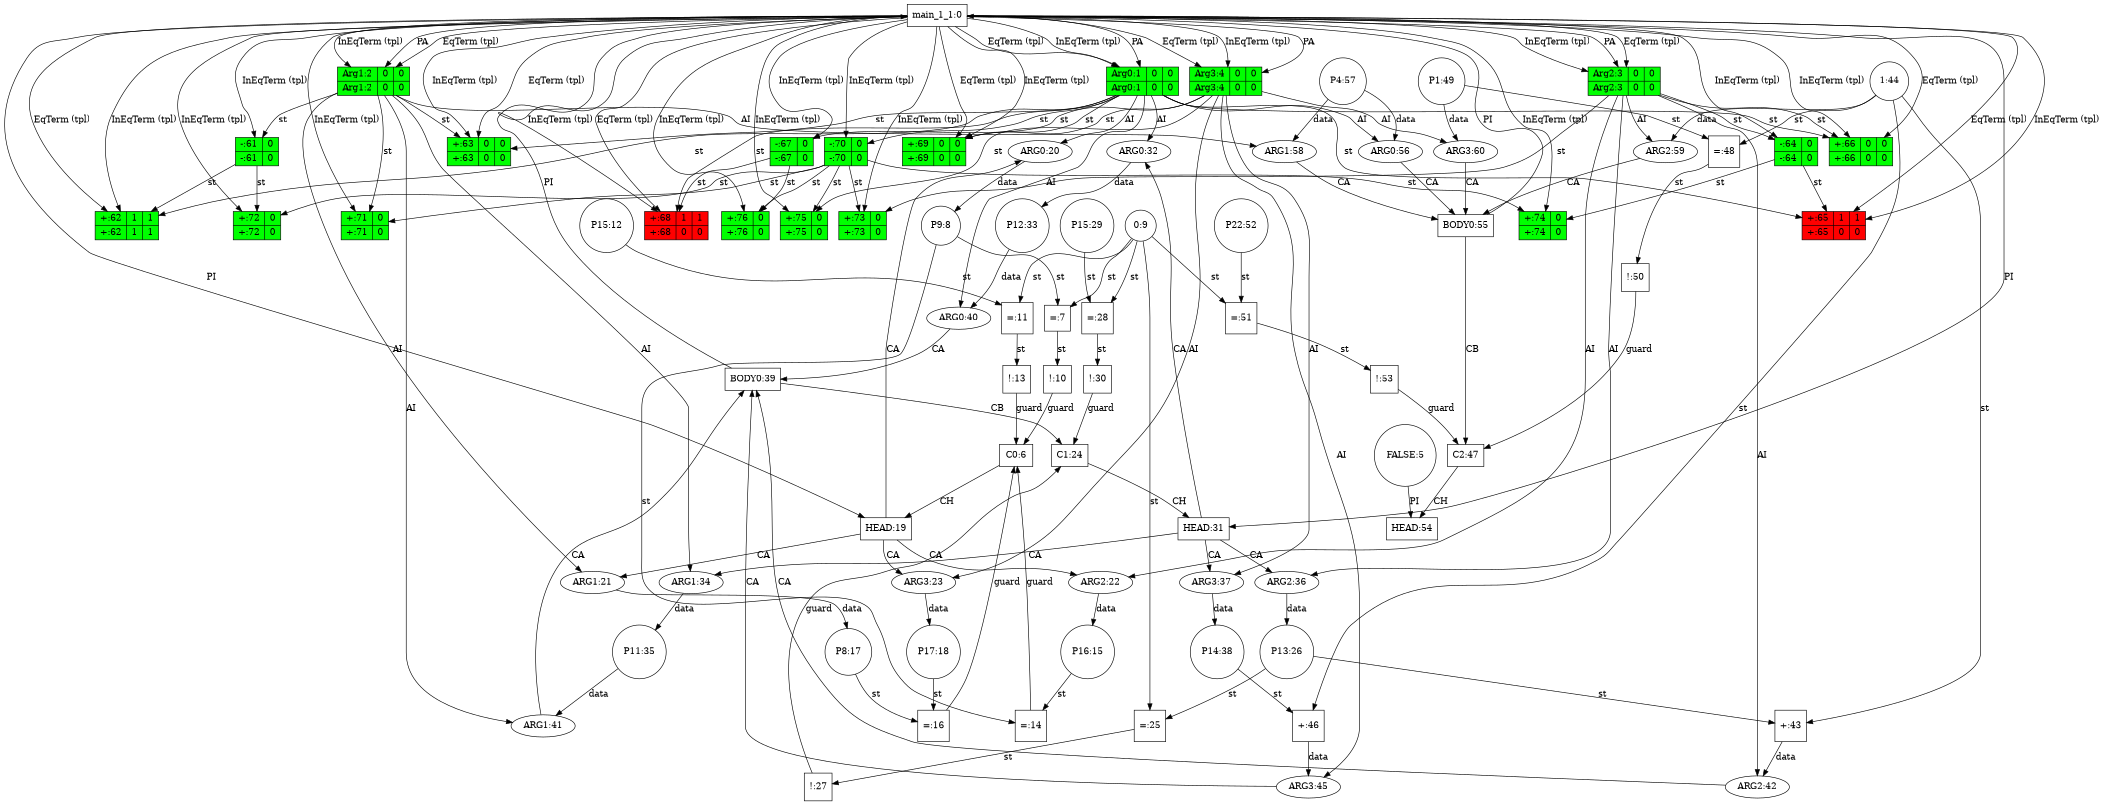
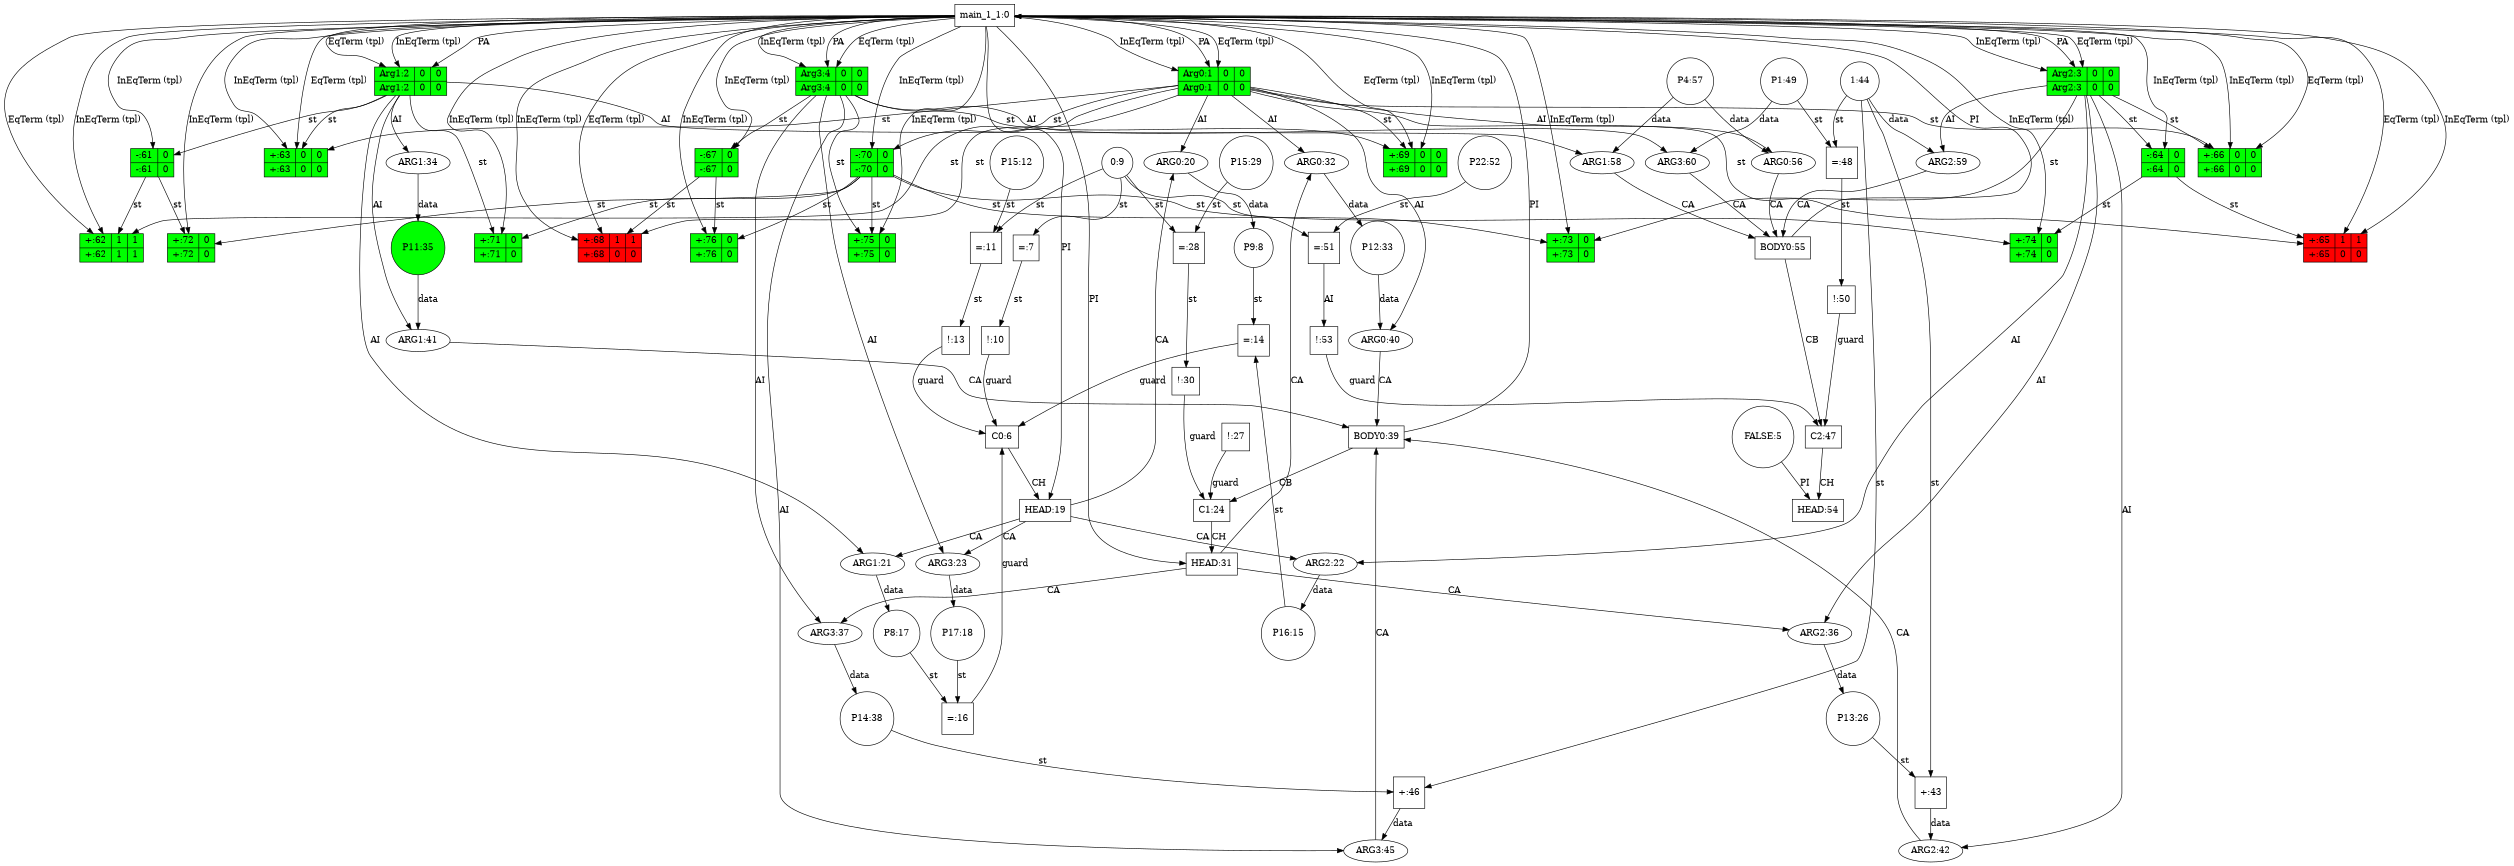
edge "P9:8" -> "=:7": removed, label "st"
edge "=:51" -> "!:53": label "st" -> "AI"
edge "HEAD:31" -> "ARG1:34": removed, label "CA"
node "P11:35": fillcolor white -> green
node "=:25": removed
